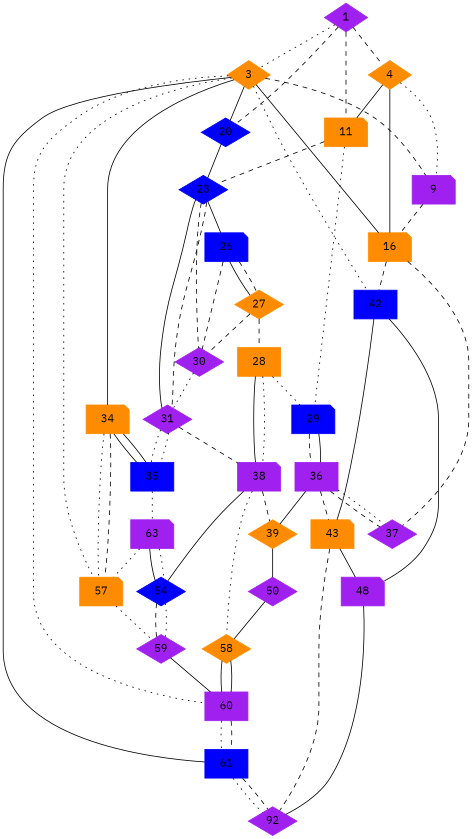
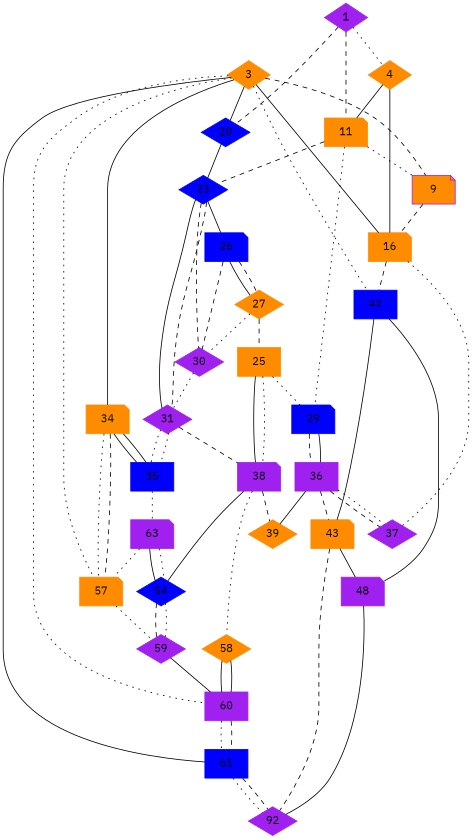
edge "1" -- "3": removed
edge "1" -- "4": style dashed -> dotted
edge "4" -- "9": now "11" -- "9"
node "9": fillcolor purple -> darkorange
edge "27" -- "30": style dashed -> dotted
node "28": label "28" -> "25"
edge "16" -- "37": style dashed -> dotted
node "50": removed
